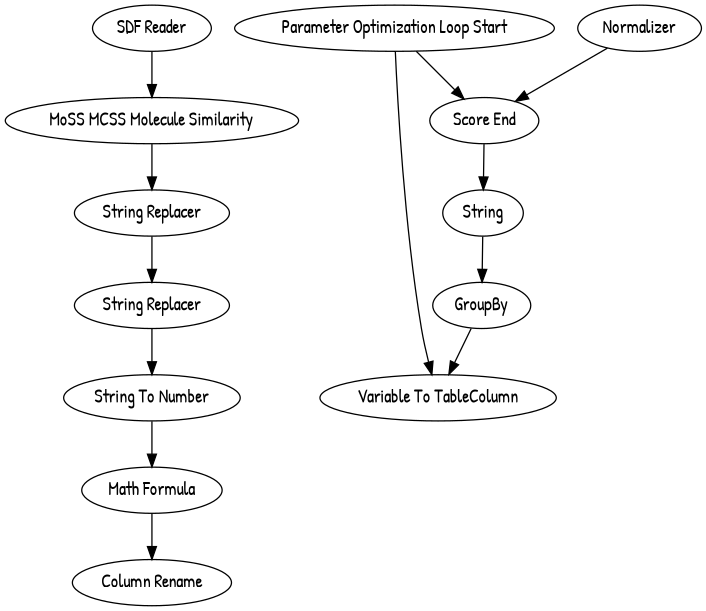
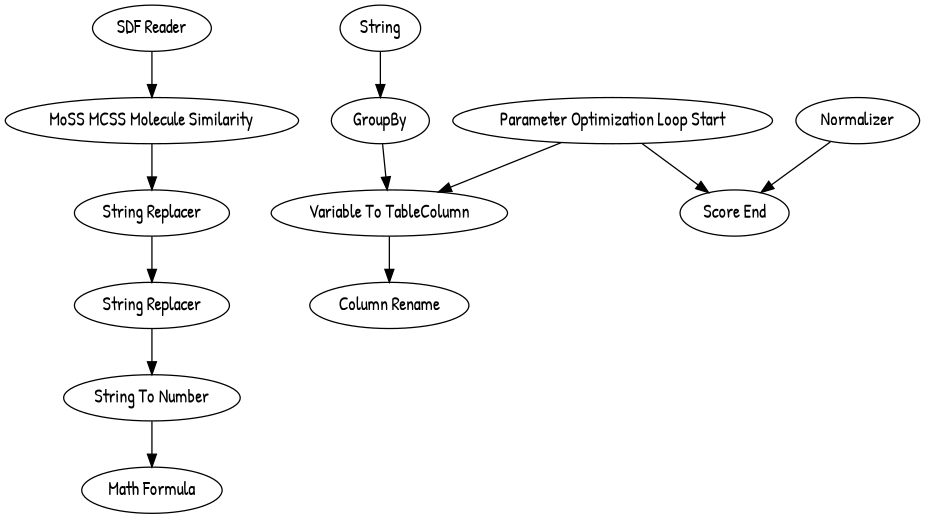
edge "Score End" -> "String": removed
edge "Math Formula" -> "Column Rename": now "Variable To TableColumn" -> "Column Rename"
